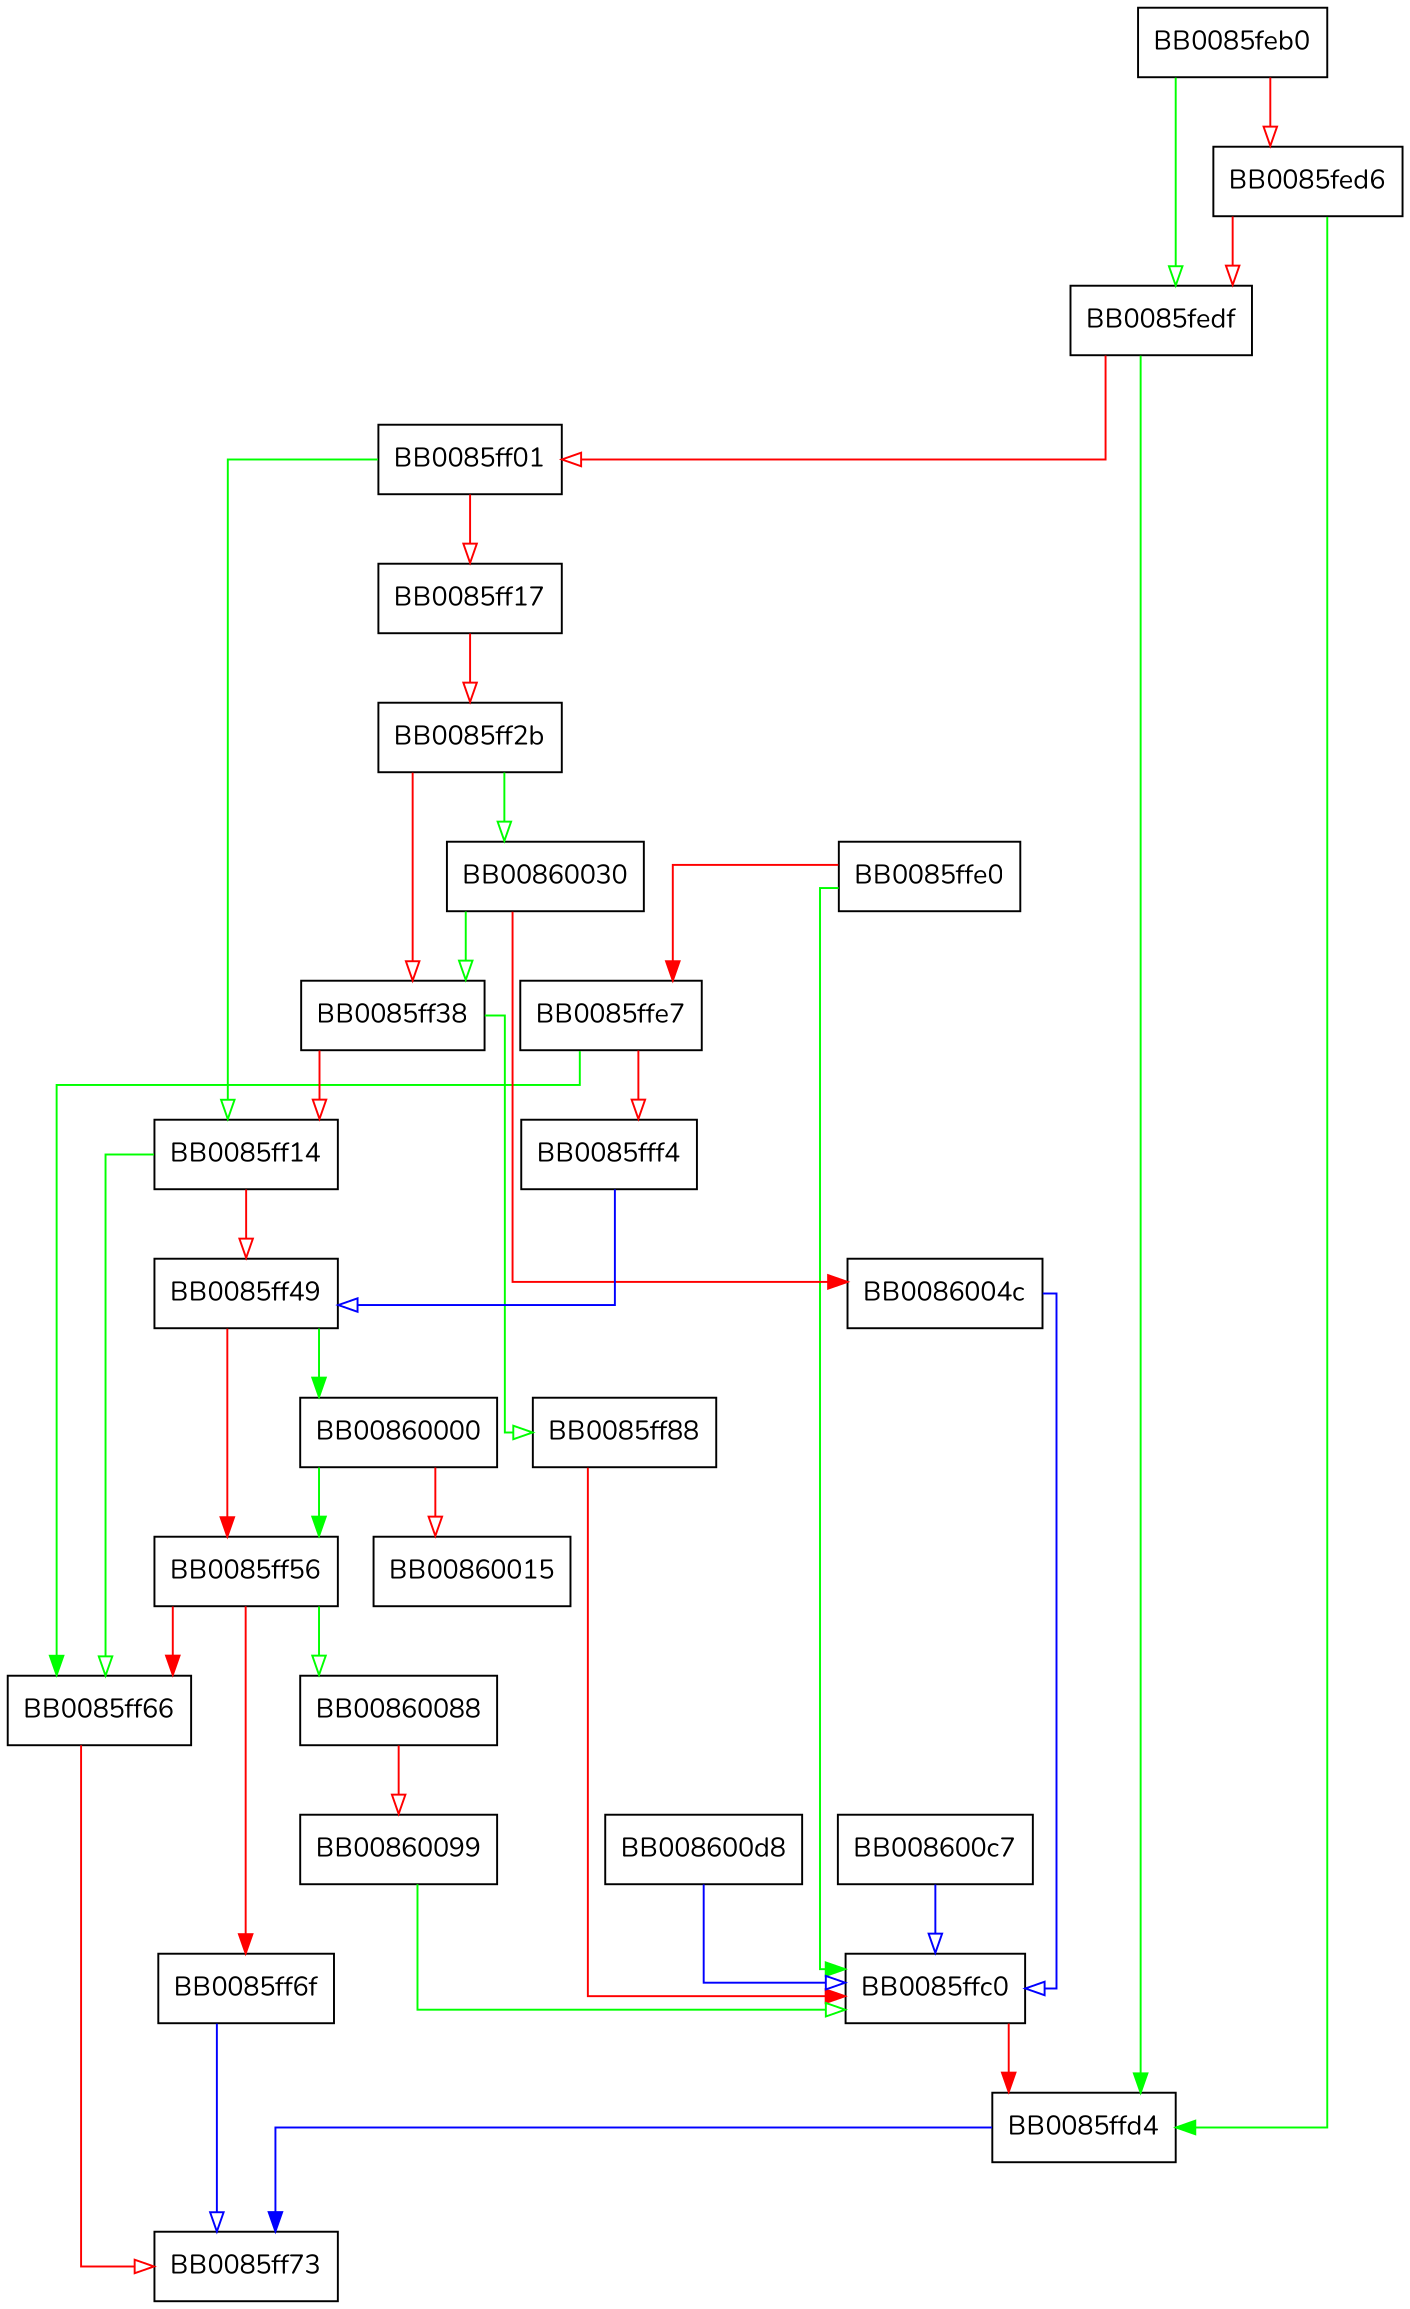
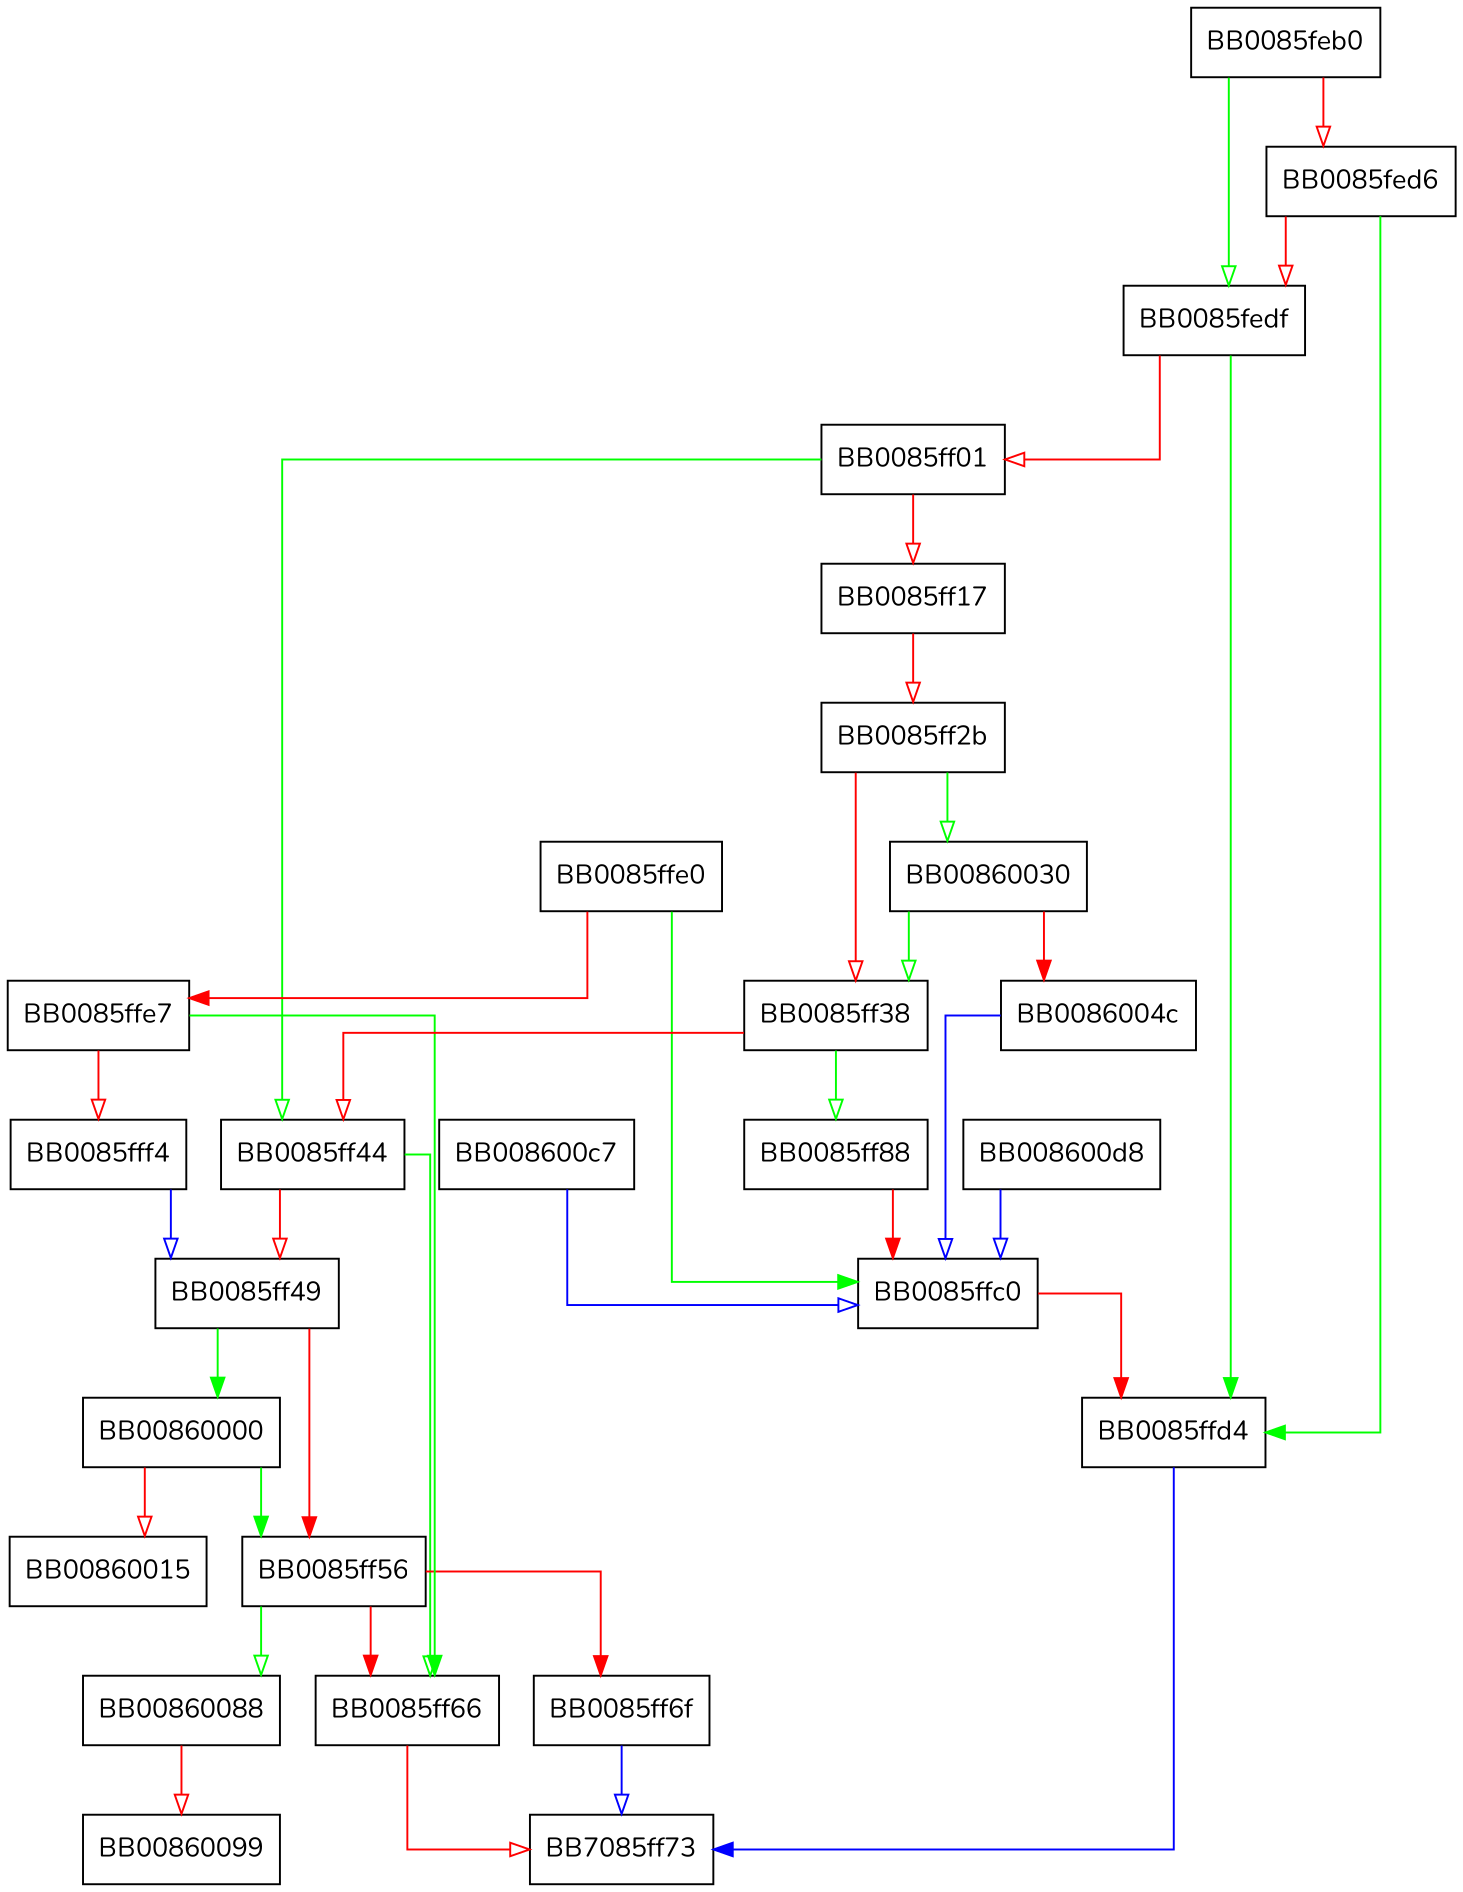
node "BB0085ff14": label "BB0085ff14" -> "BB0085ff44"
edge "BB00860099" -> "BB0085ffc0": removed
node "BB0085ff73": label "BB0085ff73" -> "BB7085ff73"
